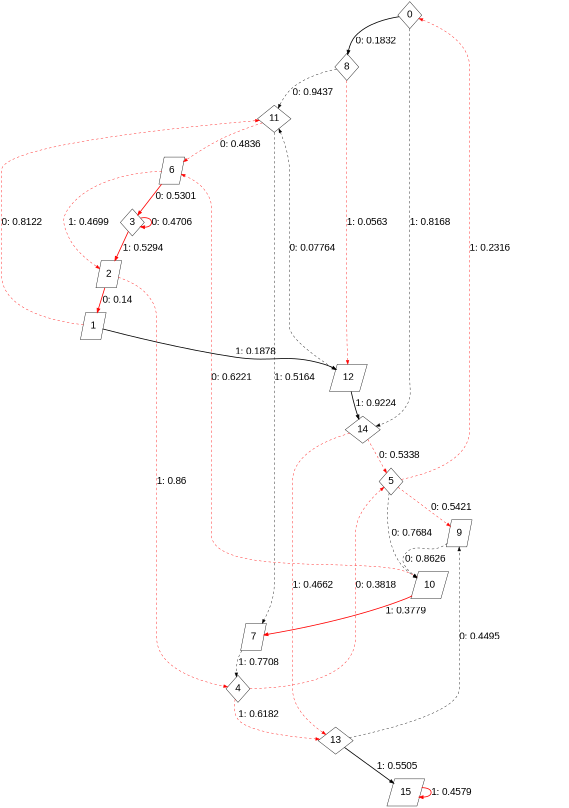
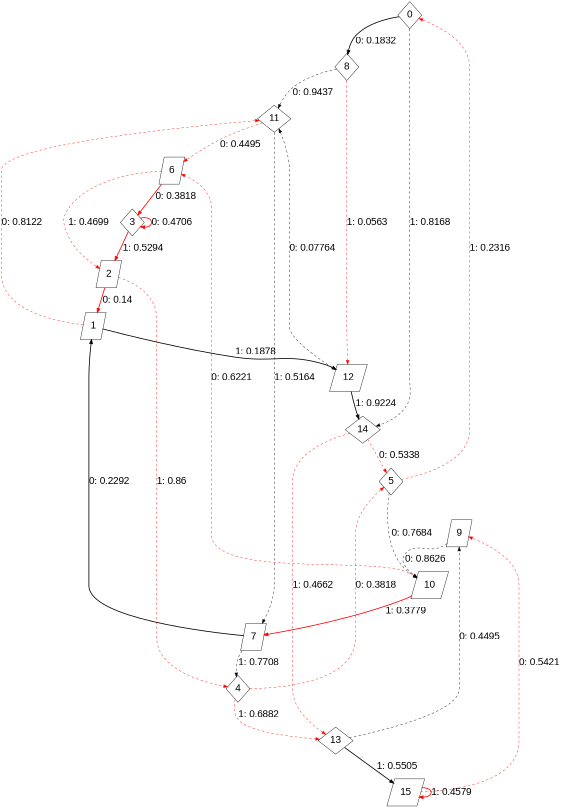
edge "11" -> "6": label "0: 0.4836   " -> "0: 0.4495   "
edge "6" -> "3": label "0: 0.5301   " -> "0: 0.3818   "
edge "5" -> "9": now "15" -> "9"
edge "7" -> "1": added, label "0: 0.2292"
edge "4" -> "13": label "1: 0.6182   " -> "1: 0.6882   "
